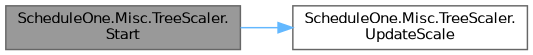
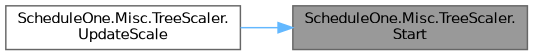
edge "ScheduleOne.Misc.TreeScaler. Start" -> "ScheduleOne.Misc.TreeScaler. UpdateScale": reversed
